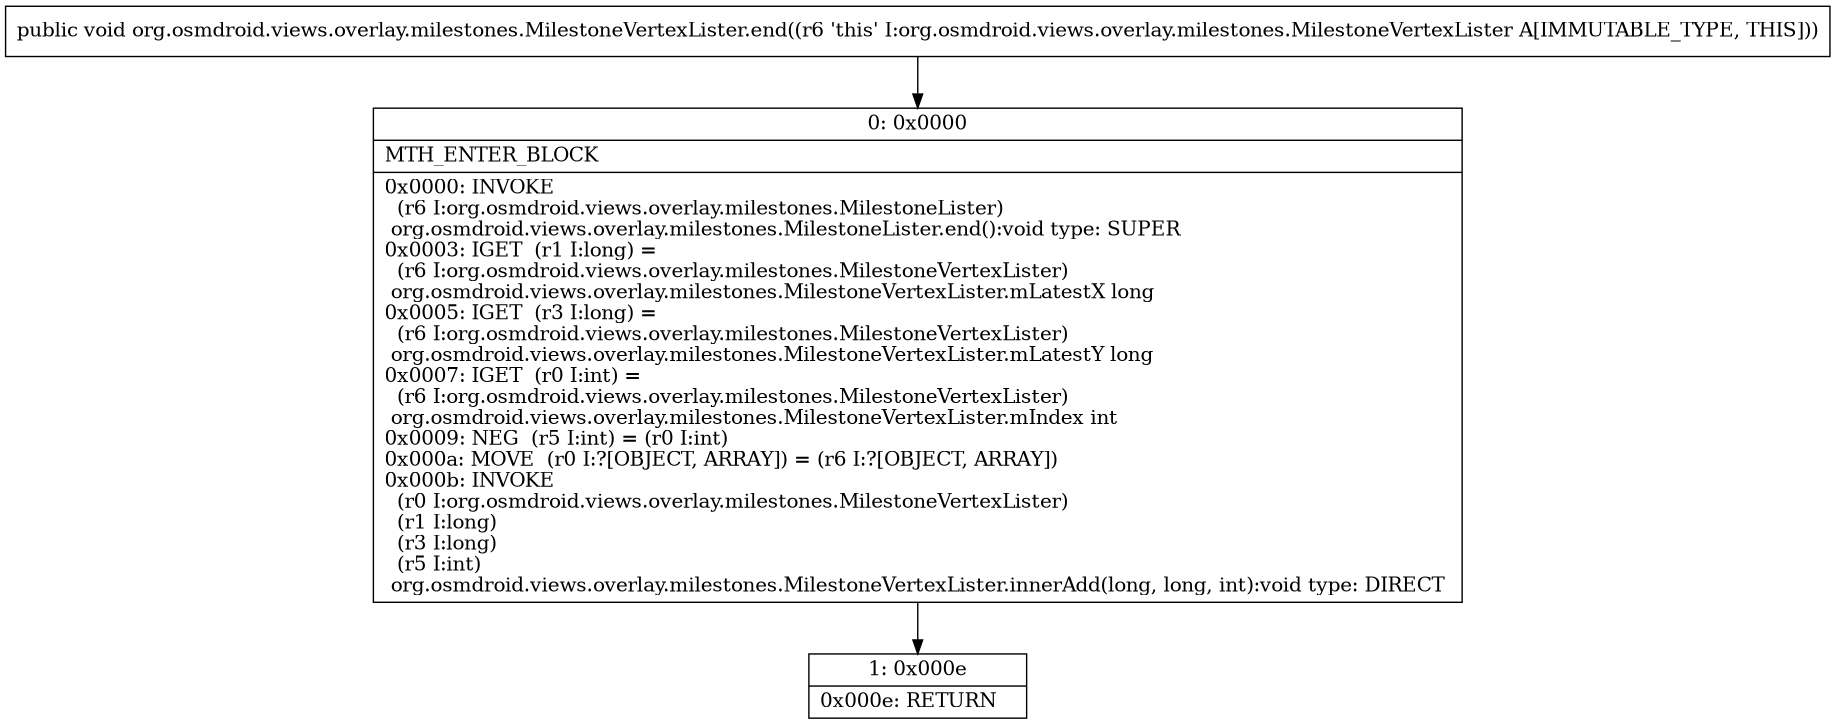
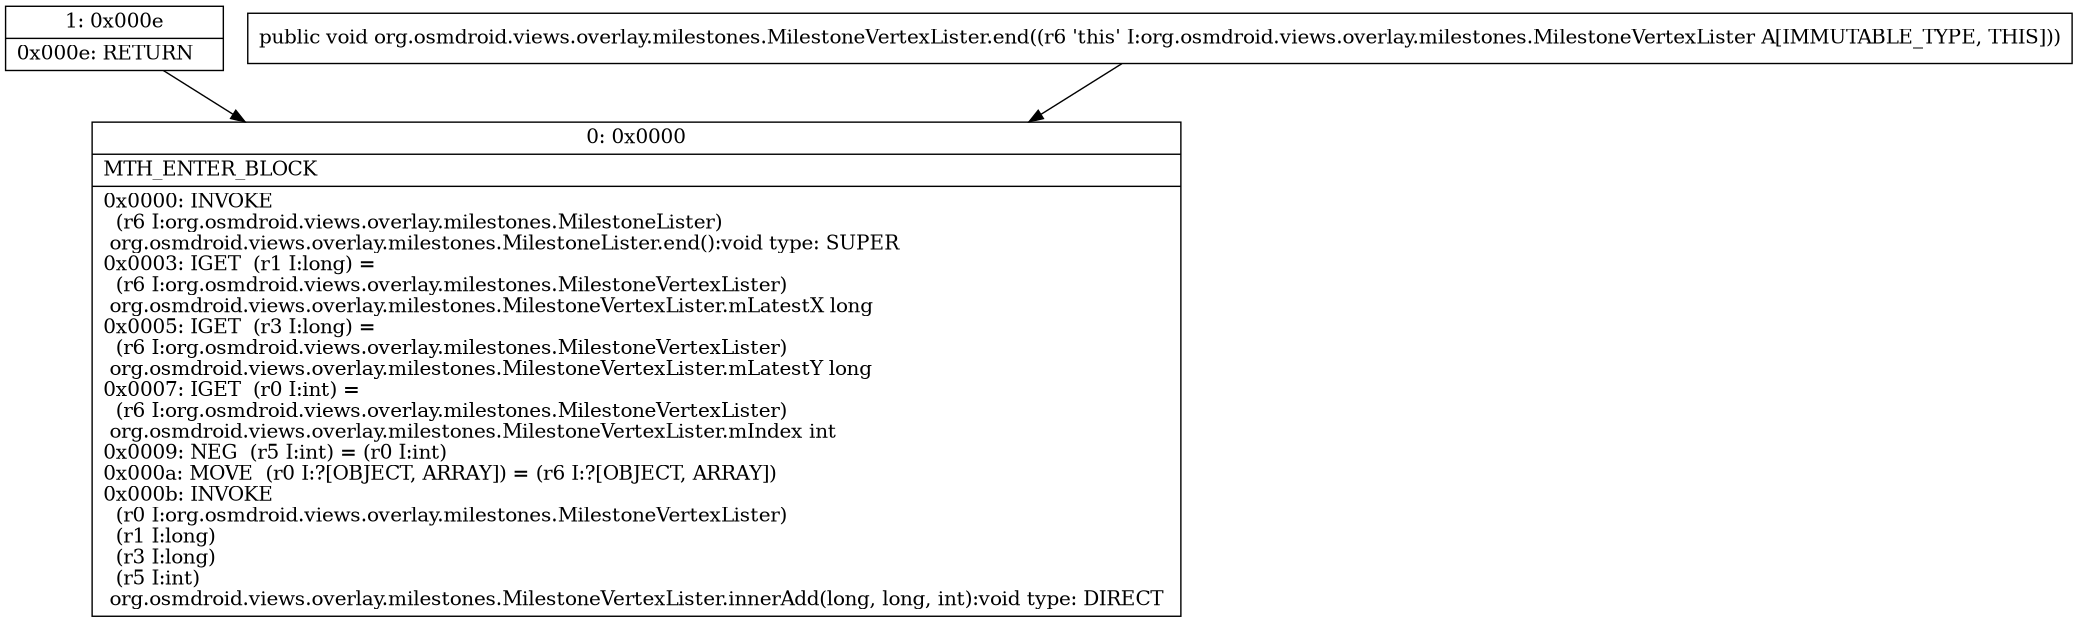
edge "0: 0x0000" -> "1: 0x000e": reversed
